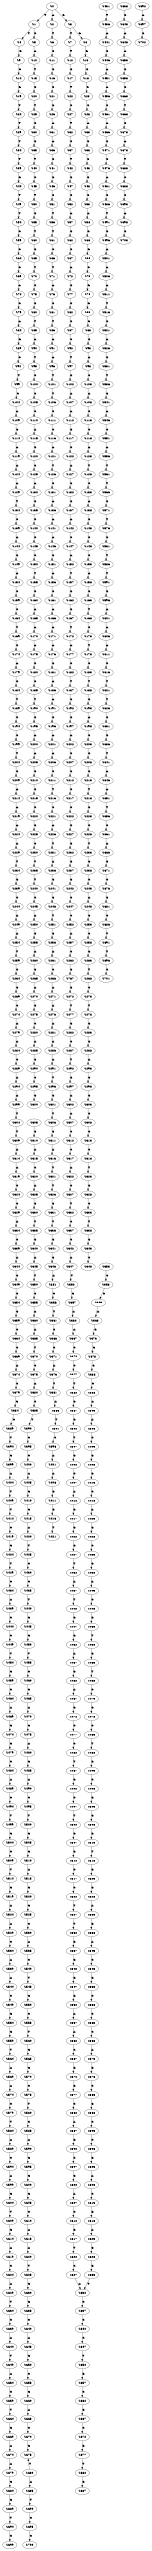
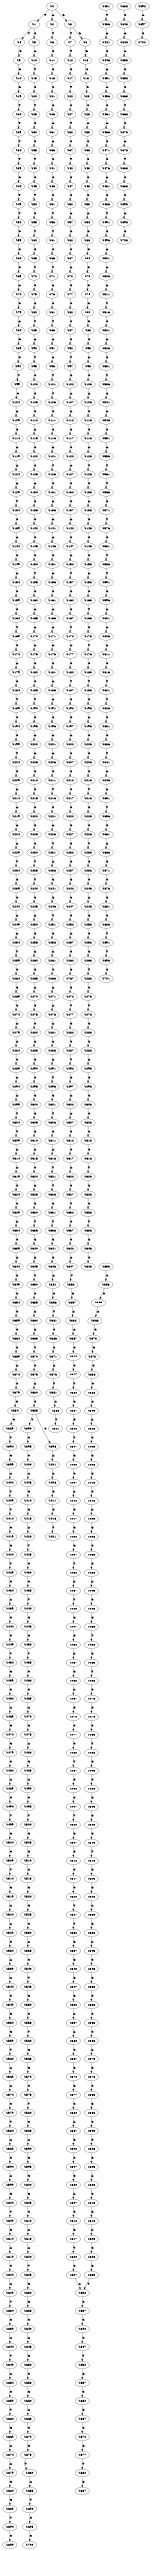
edge "S300" -> "S305": added, label "G"
edge "S391" -> "S396": now "S385" -> "S396"
edge "S680" -> "S675": reversed
